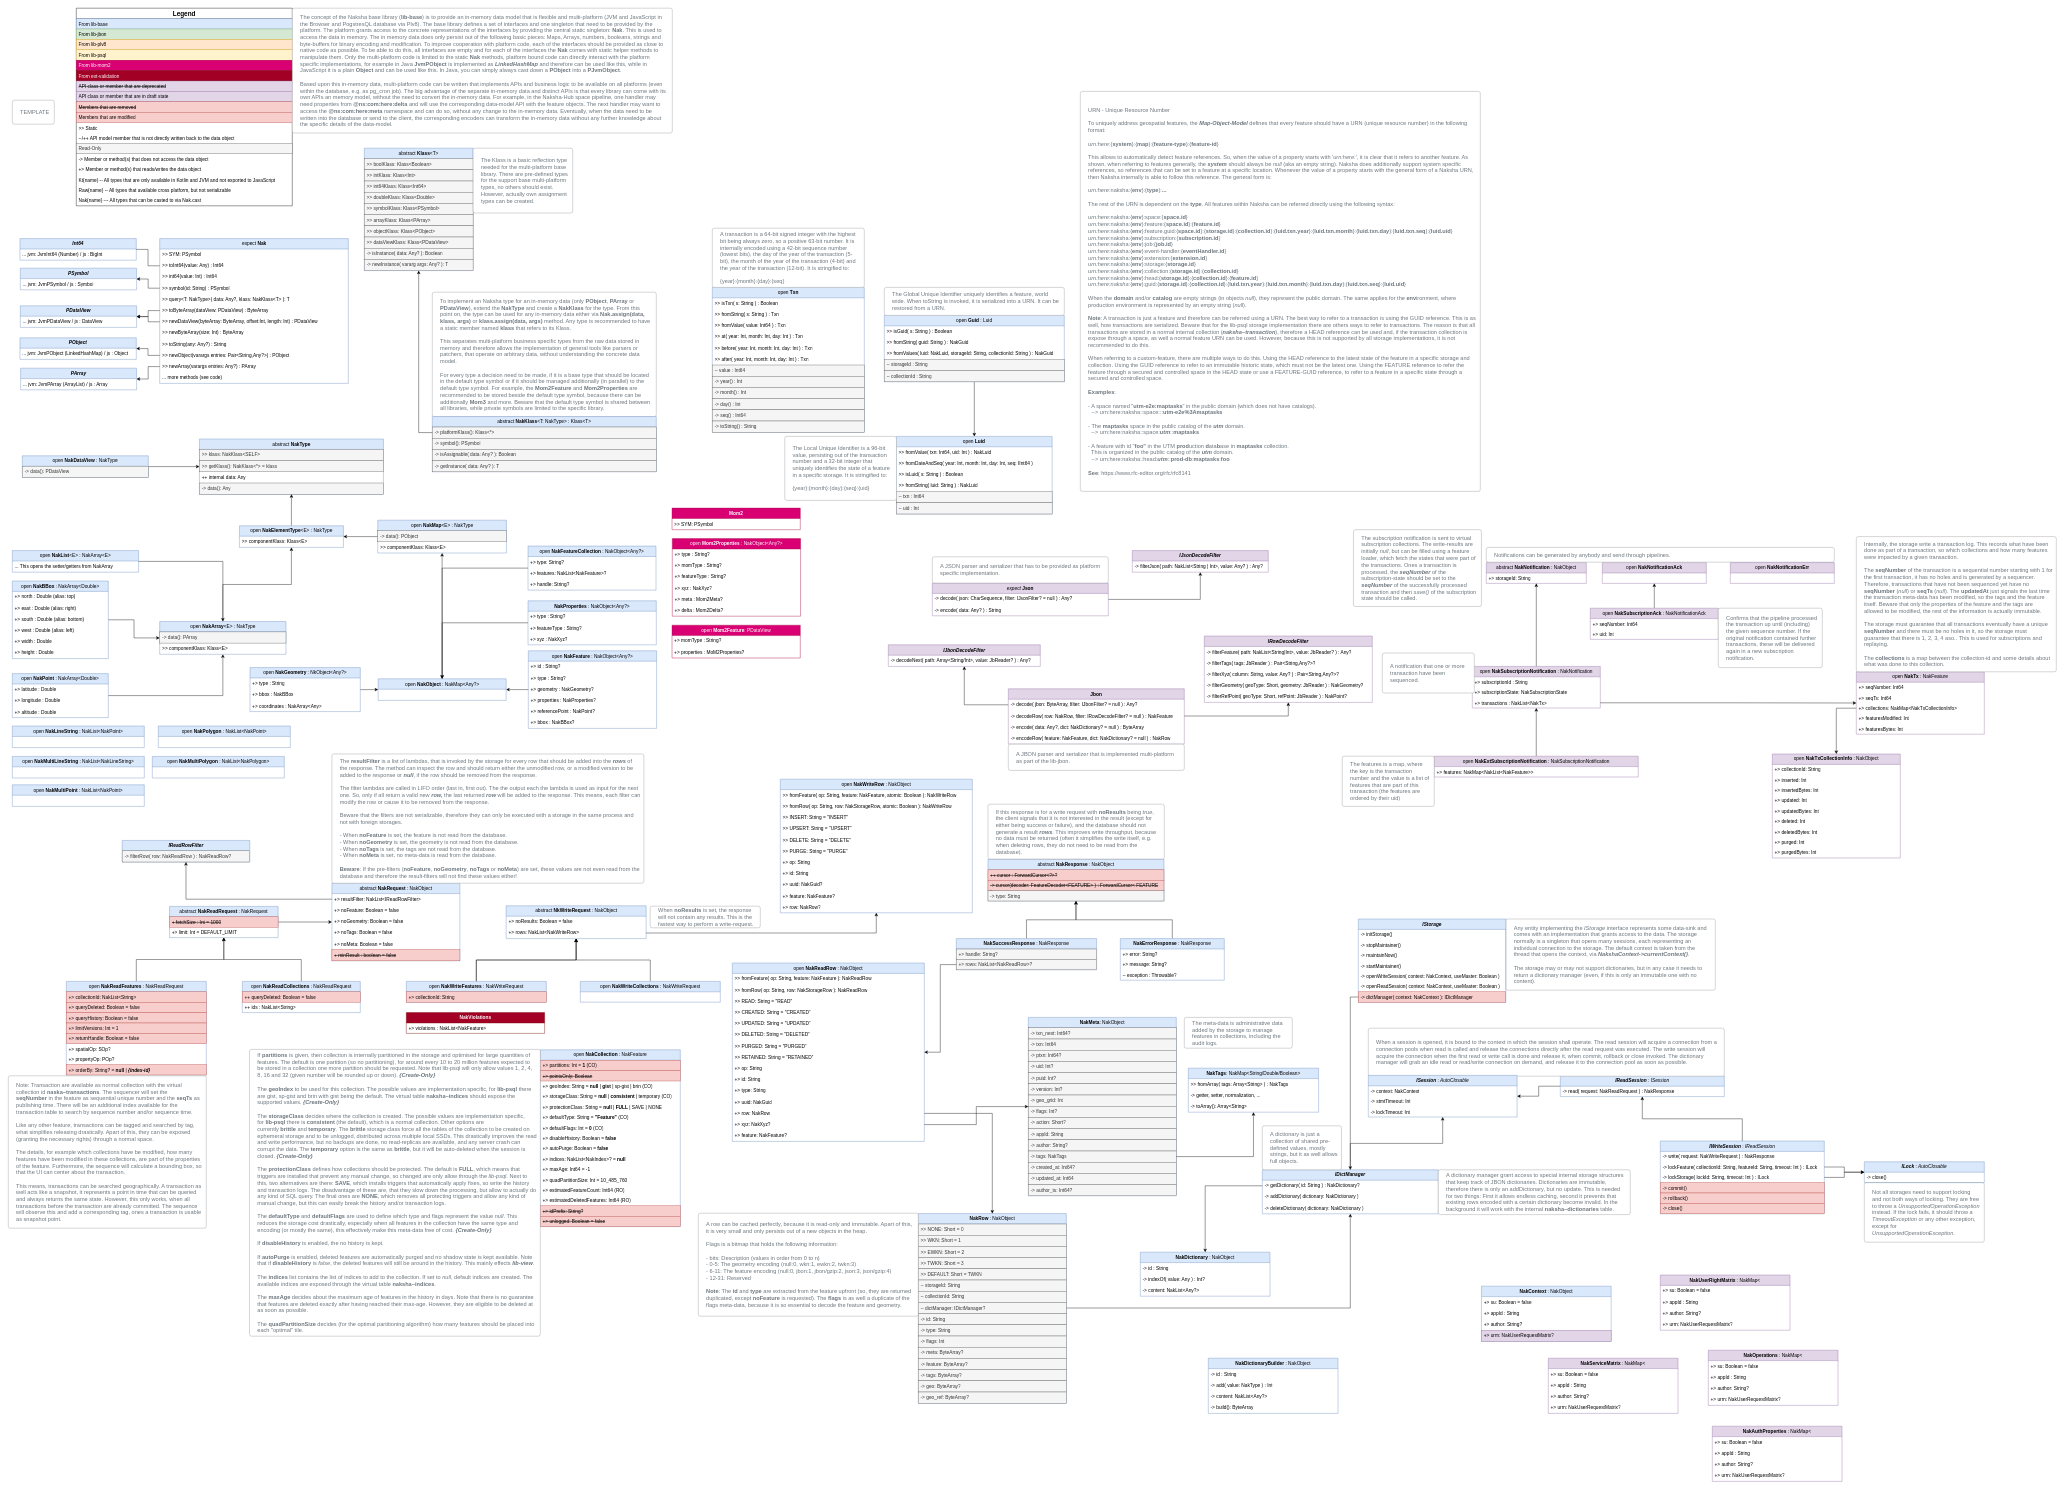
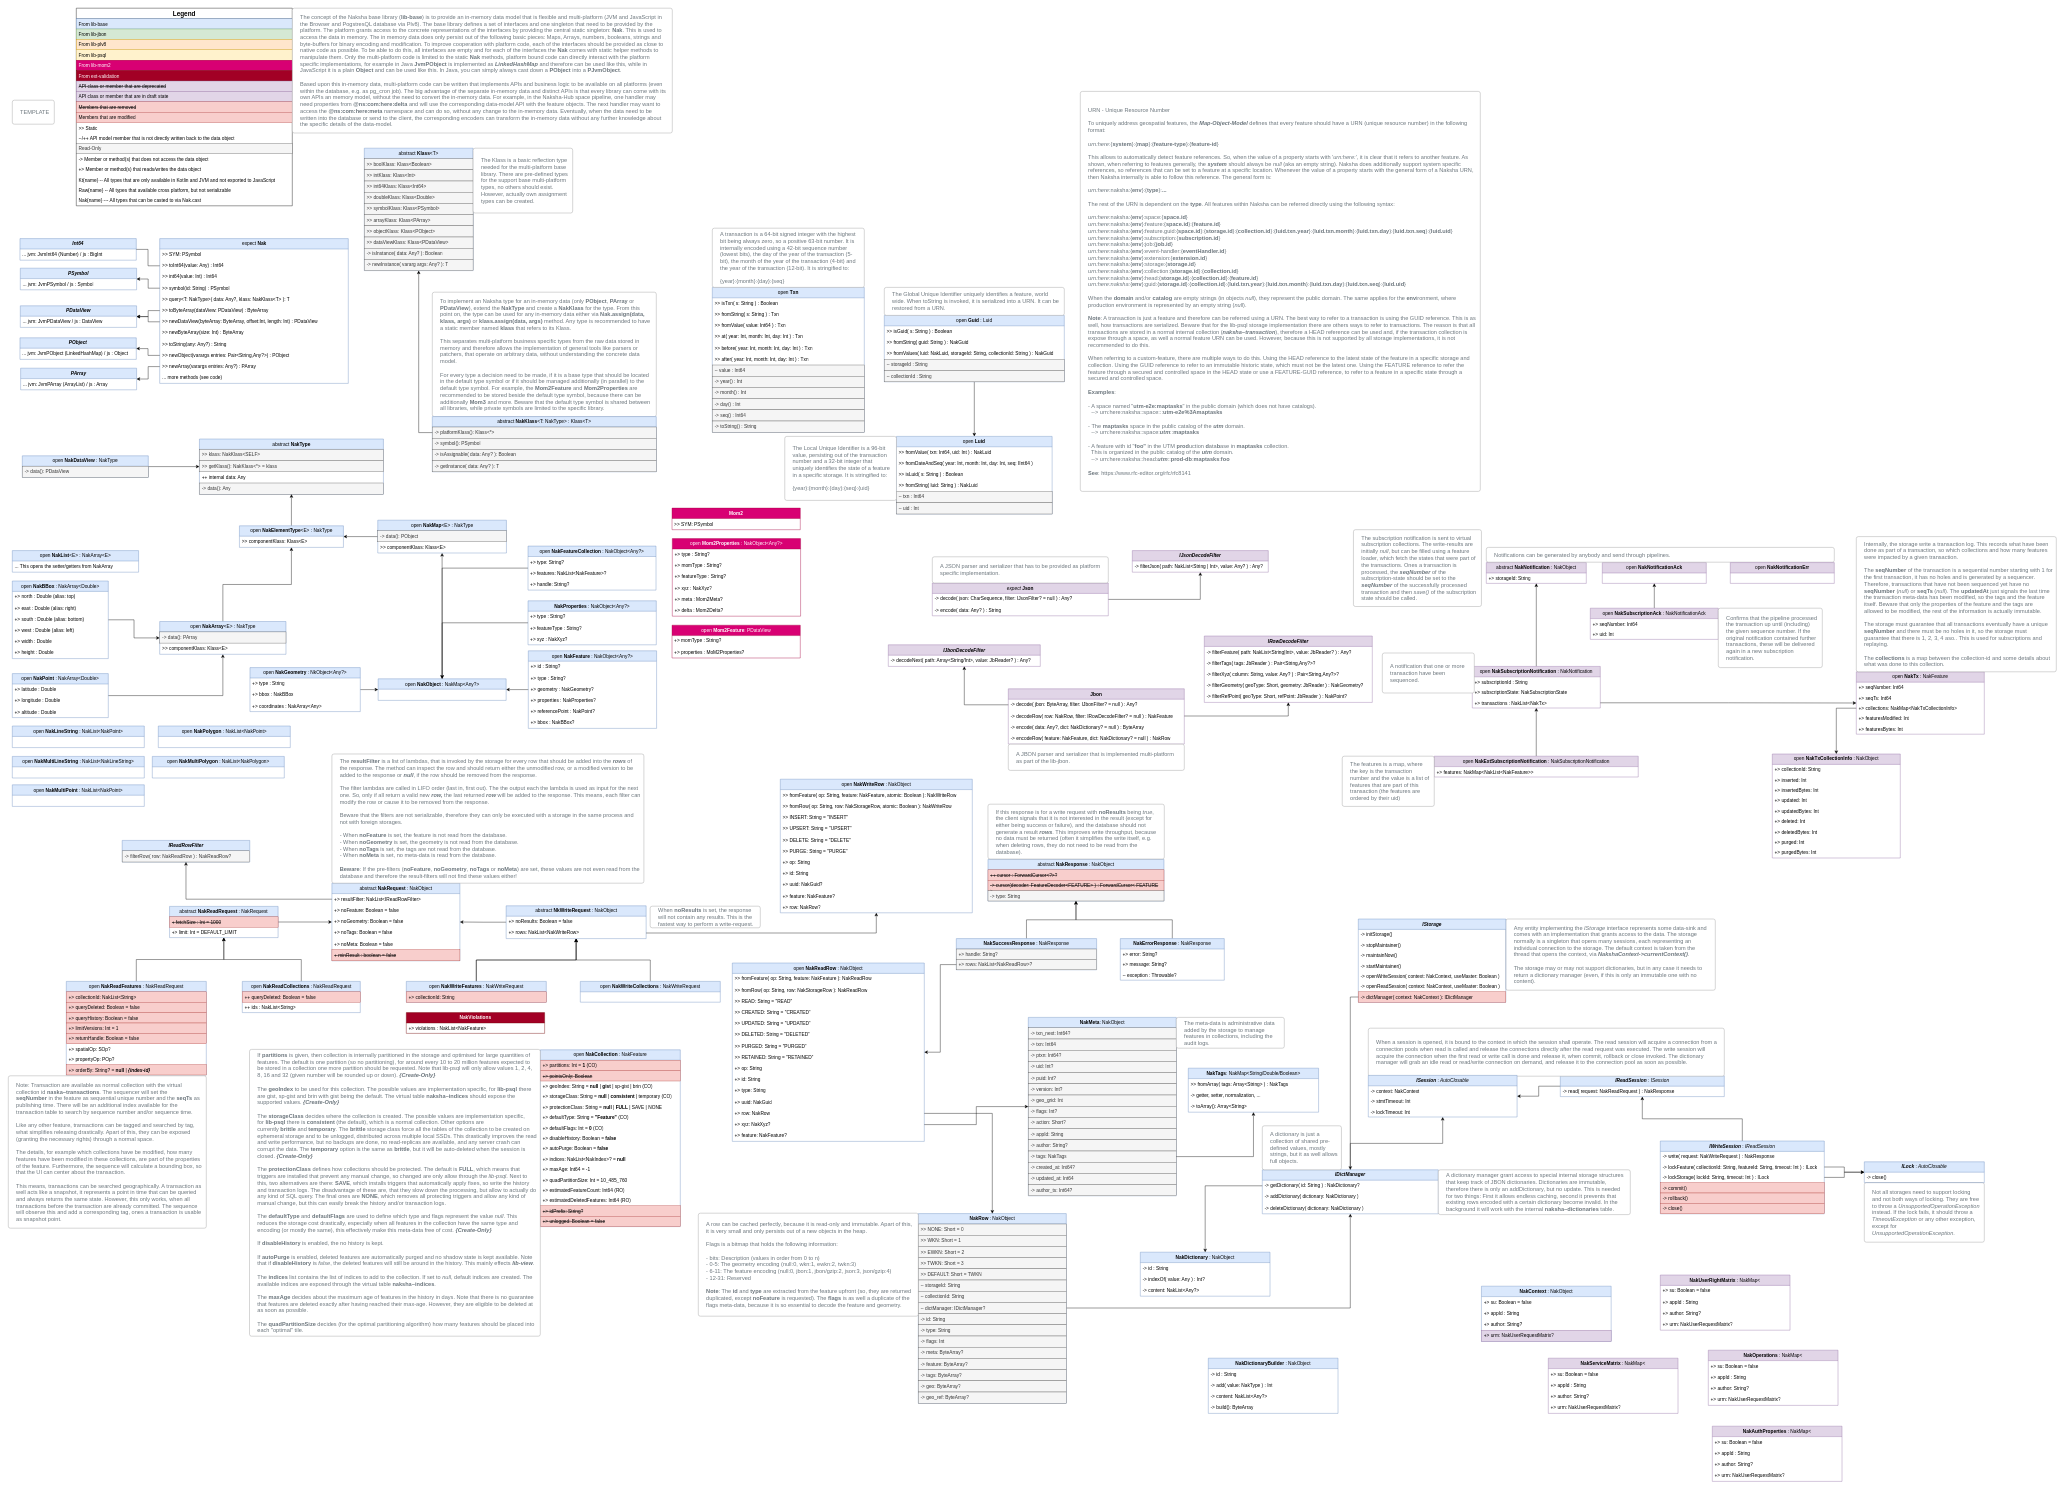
edge "open NakList<E> : NakArray<E>" -> "open NakArray<E> : NakType": removed
edge "abstract NkWriteRequest : NakObject" -> "abstract NakRequest : NakObject": added
node "The meta-data is administrative data added by the storage to manage features in collections, including the audit logs.": moved (1238, 1033) -> (1230, 1033)
